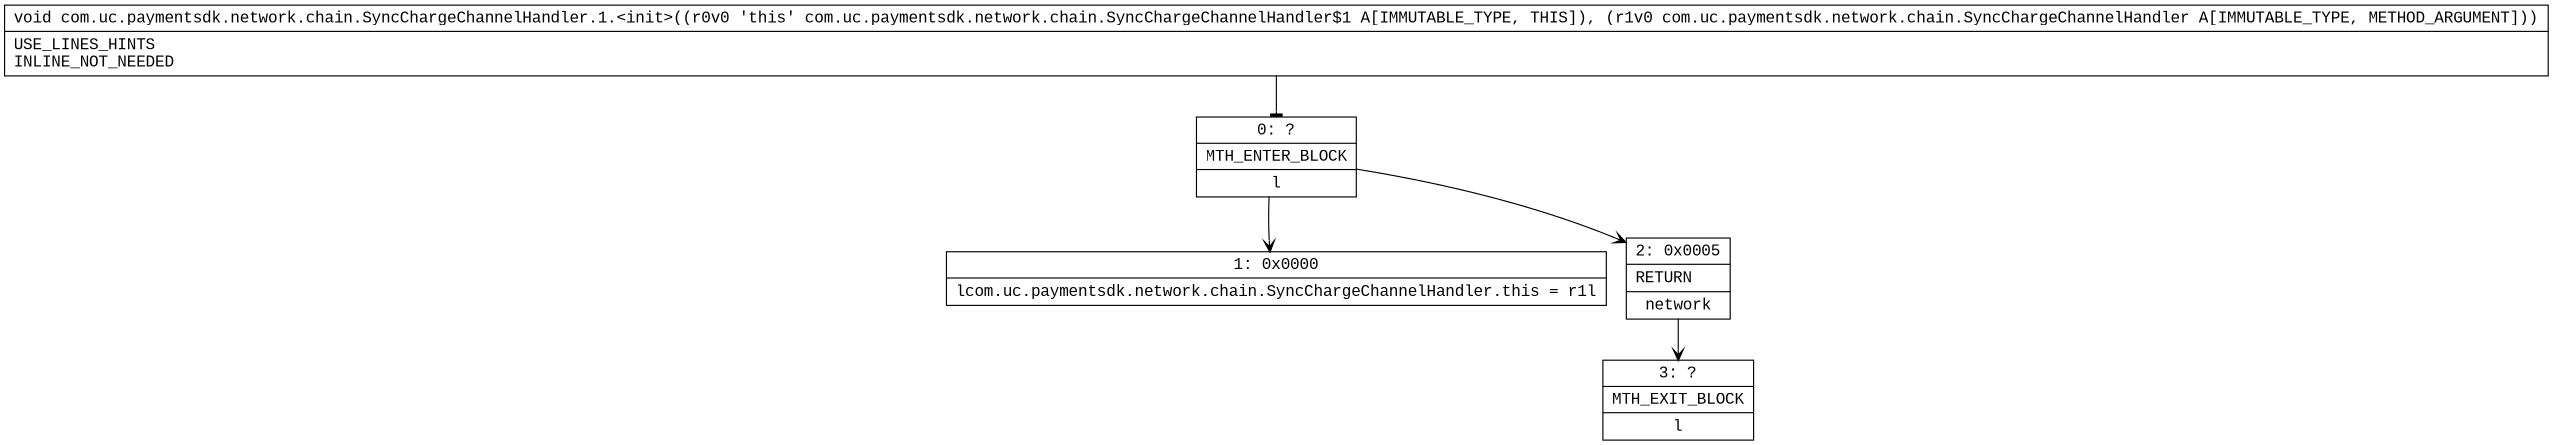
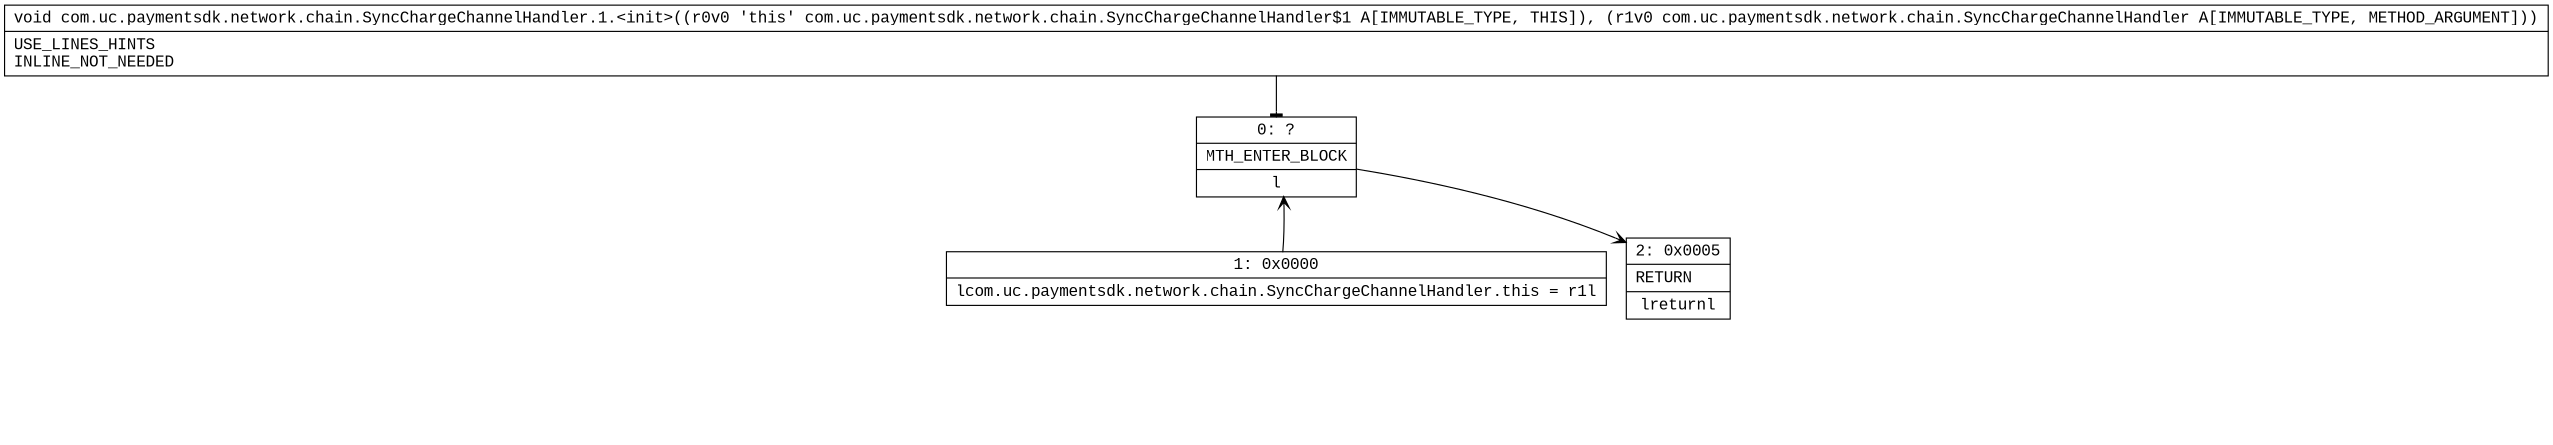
edge "0: ?" -> "1: 0x0000": reversed
node "2: 0x0005": text "network" -> "lreturnl"
node "3: ?": removed
